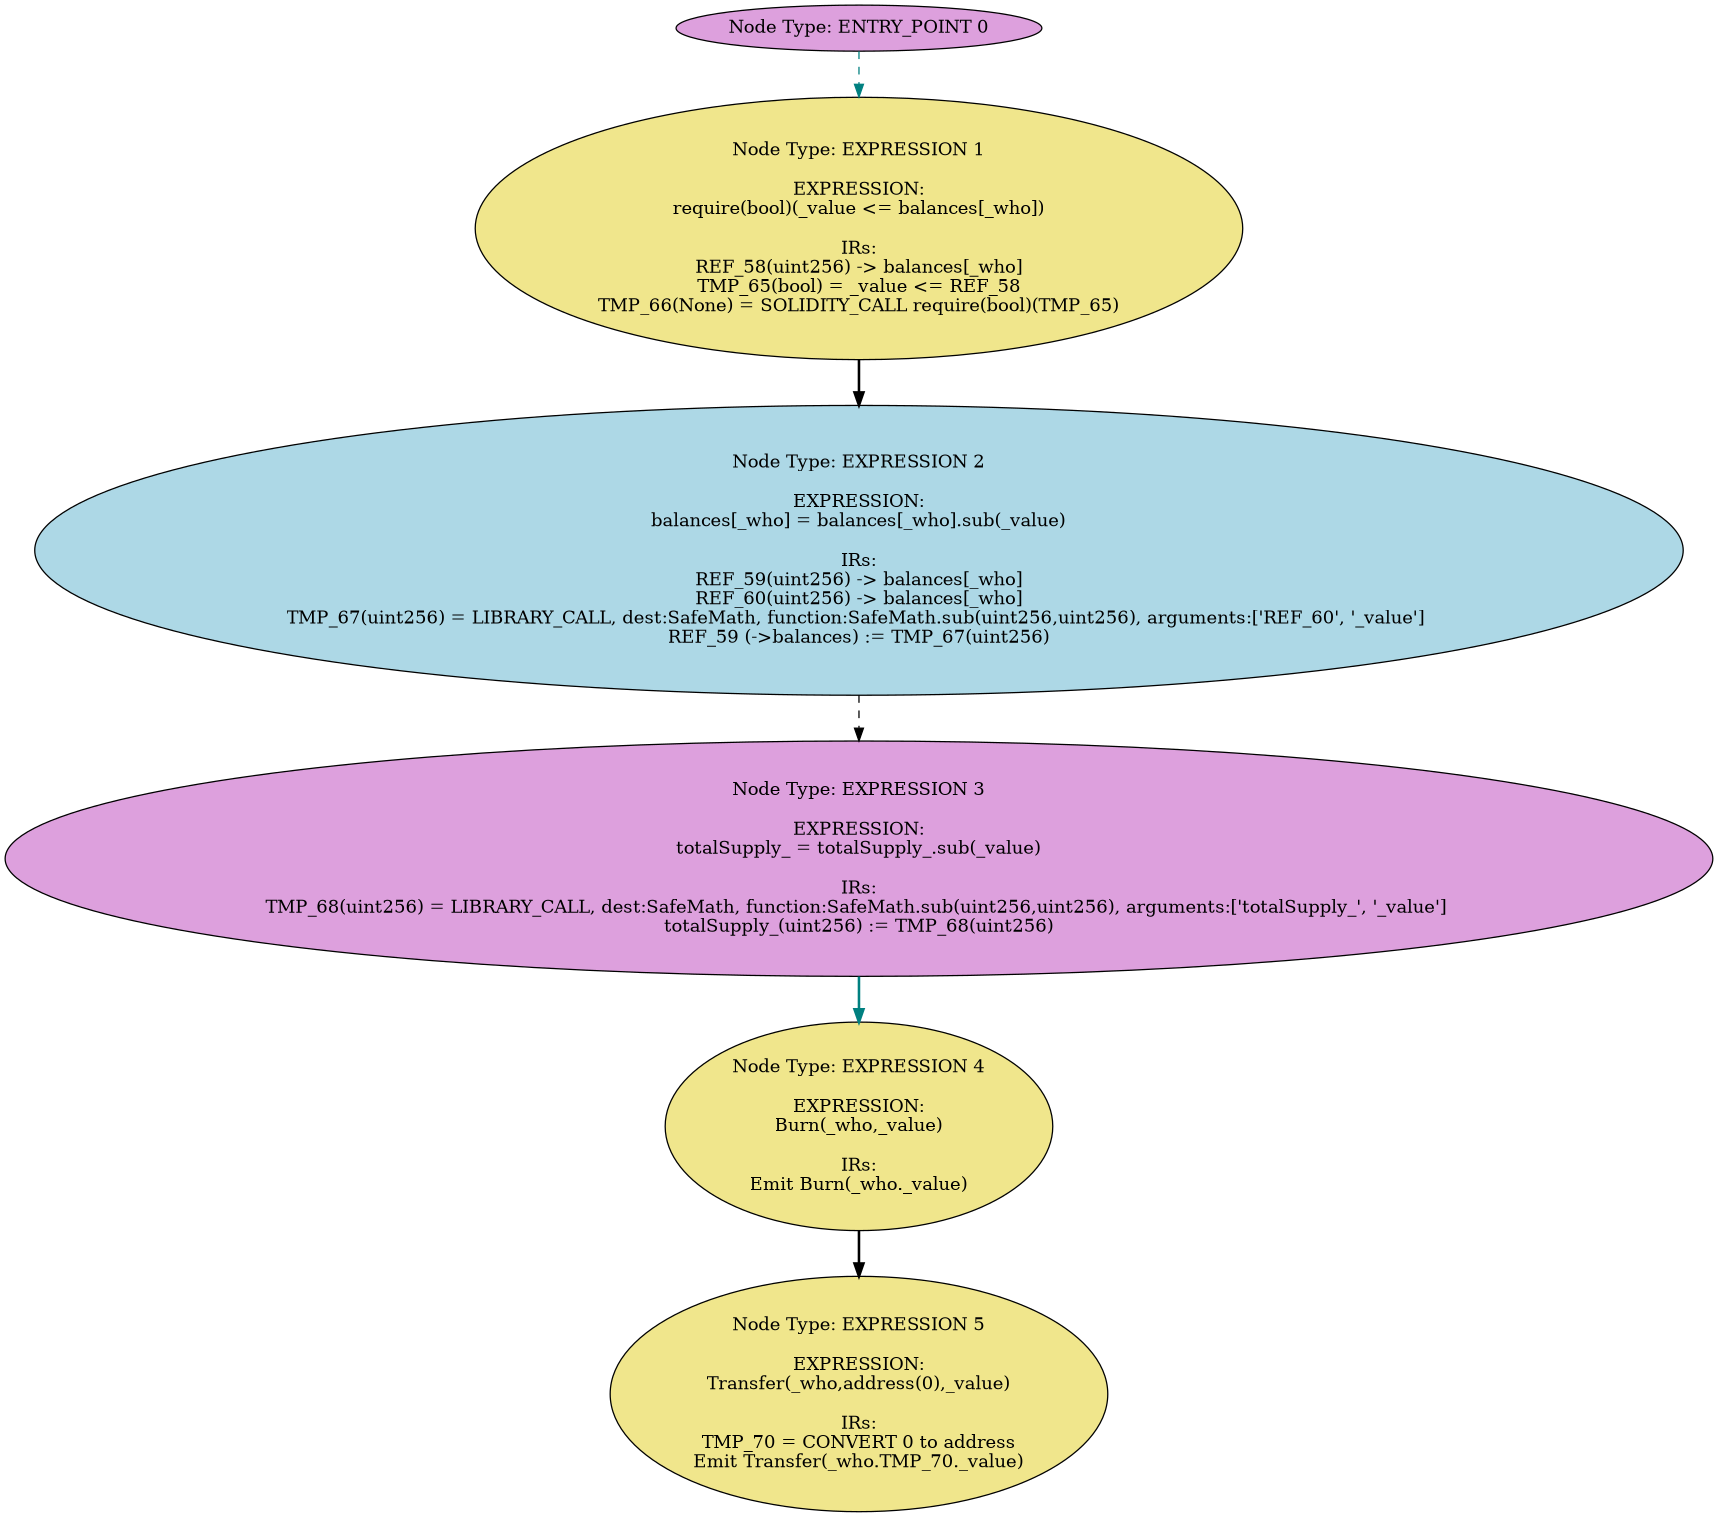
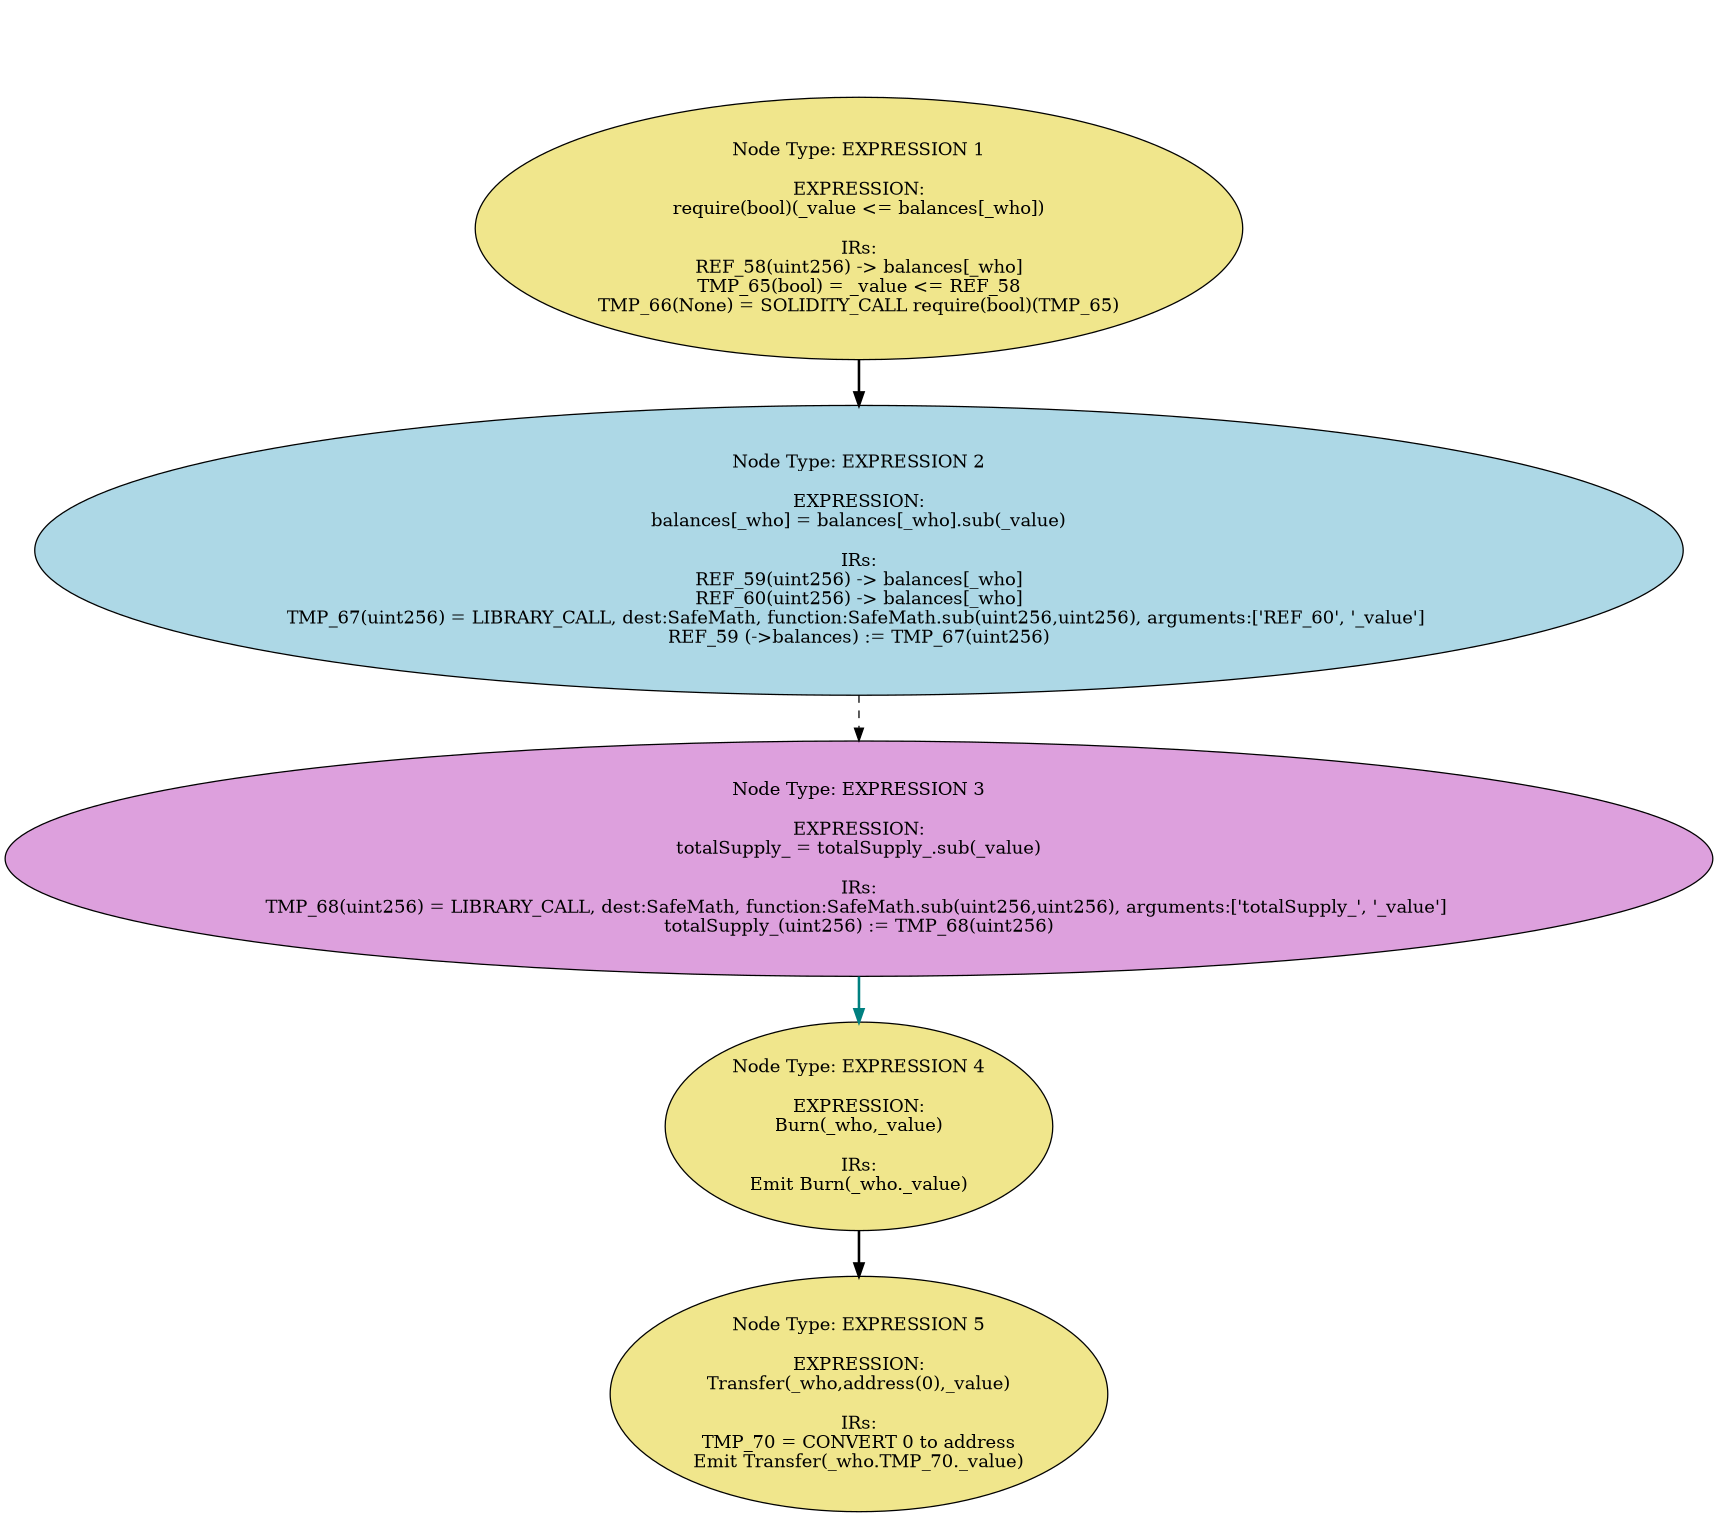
node "Node Type: ENTRY_POINT 0": removed
